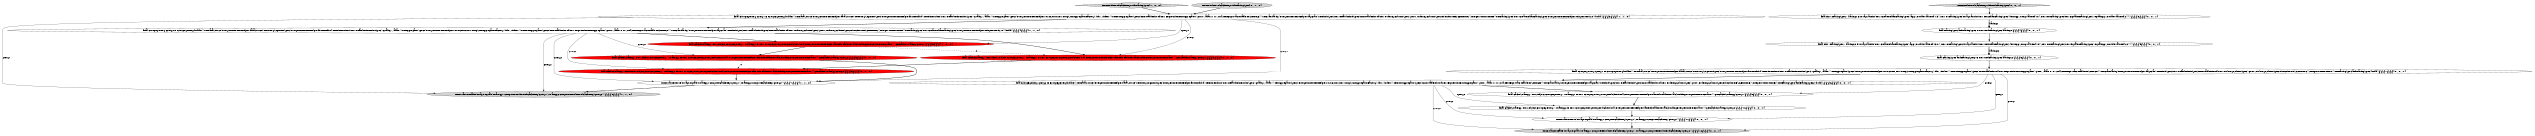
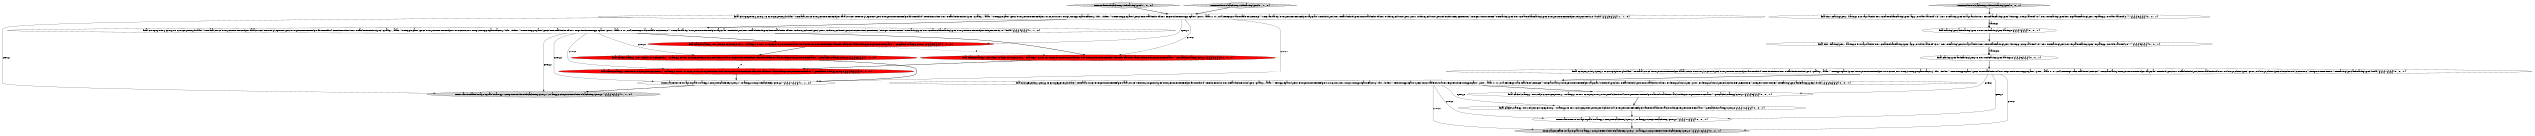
node "testResultLevelCacheKeyWithHavingSpec['0', '1', '0']": shape ellipse -> diamond
